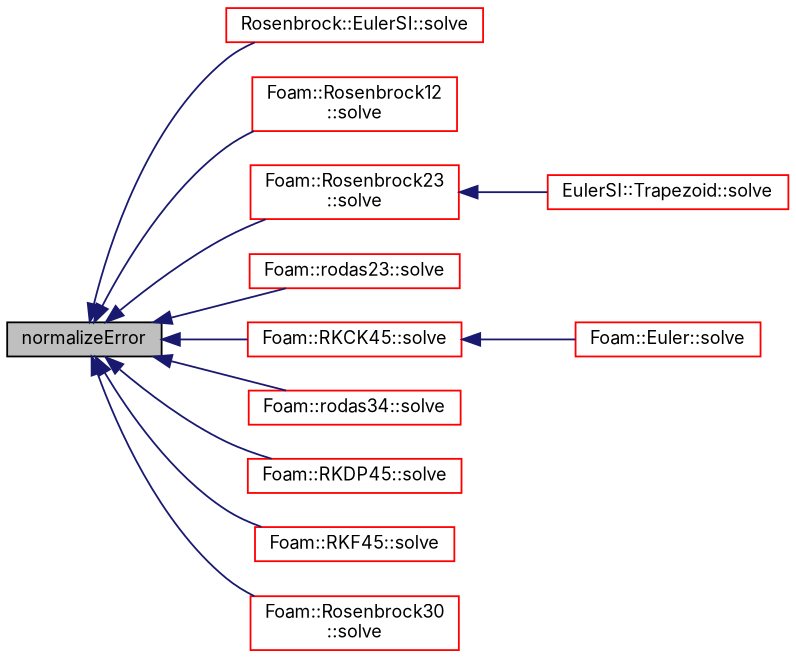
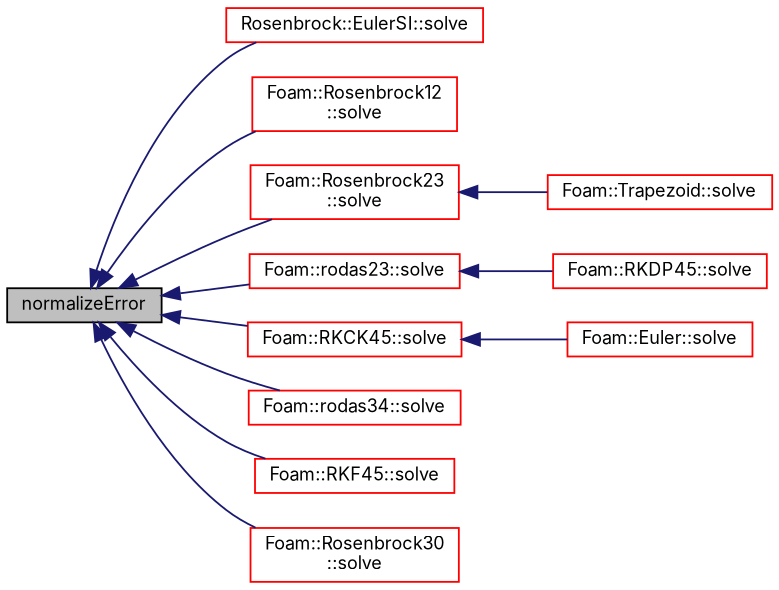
node "EulerSI::Trapezoid::solve": label "EulerSI::Trapezoid::solve" -> "Foam::Trapezoid::solve"
edge "Foam::RKDP45::solve" -> "normalizeError": now "Foam::RKDP45::solve" -> "Foam::rodas23::solve"
